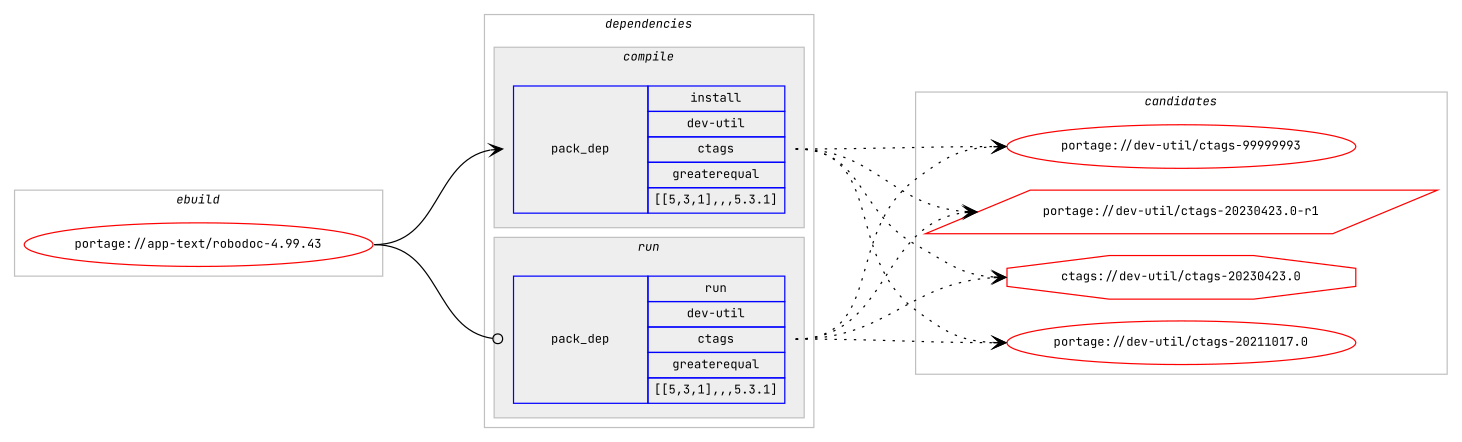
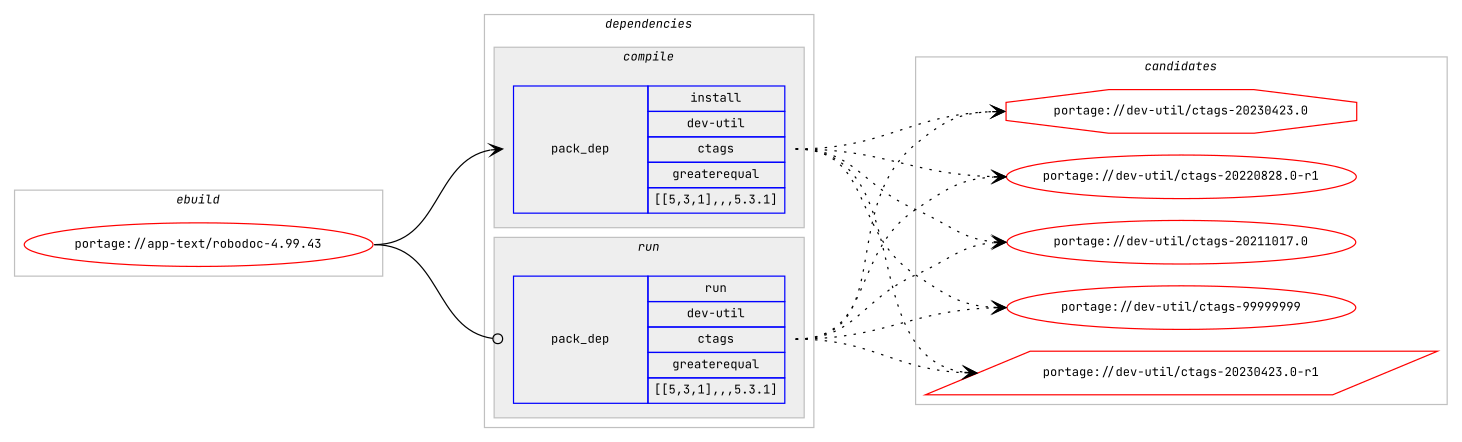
node "portage://dev-util/ctags-99999993": label "portage://dev-util/ctags-99999993" -> "portage://dev-util/ctags-99999999"
node "portage://dev-util/ctags-20220828.0-r1": added
node "ctags://dev-util/ctags-20230423.0": label "ctags://dev-util/ctags-20230423.0" -> "portage://dev-util/ctags-20230423.0"
